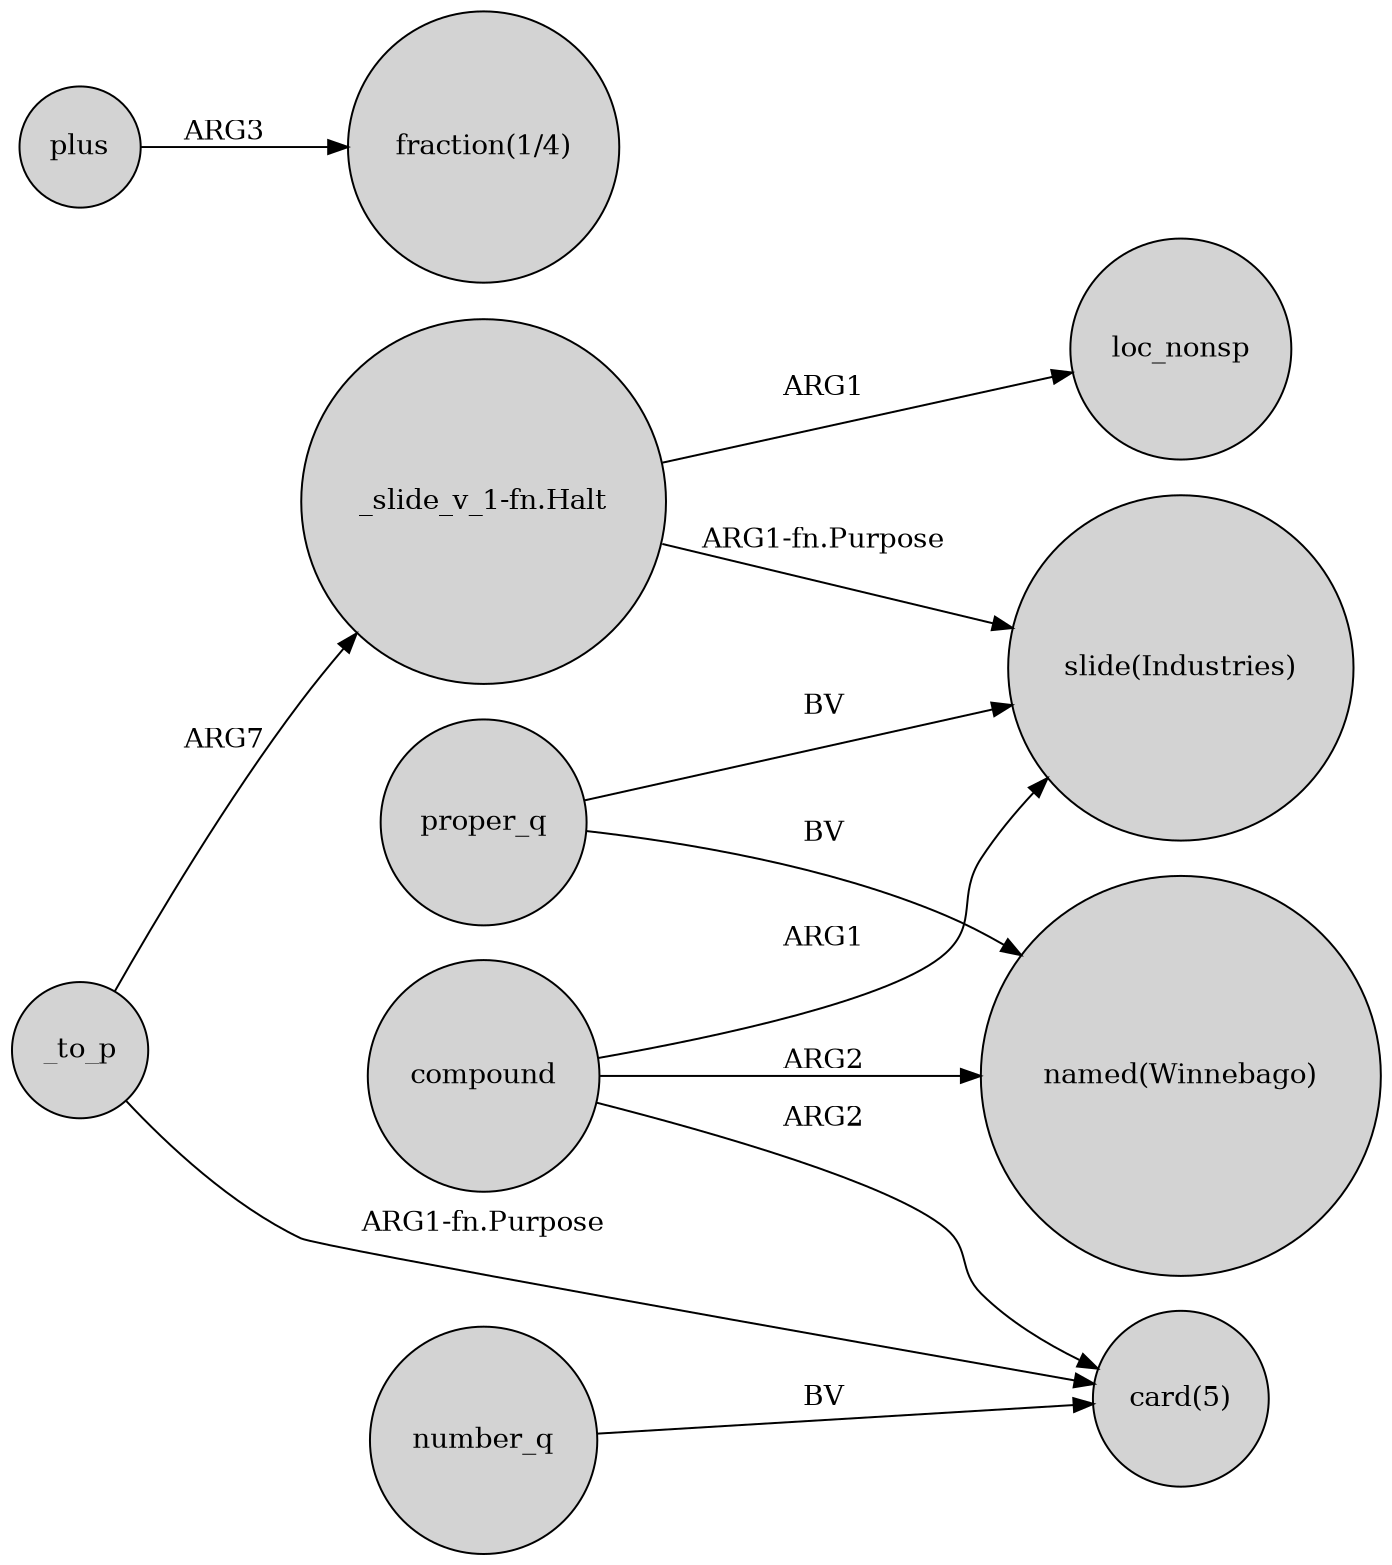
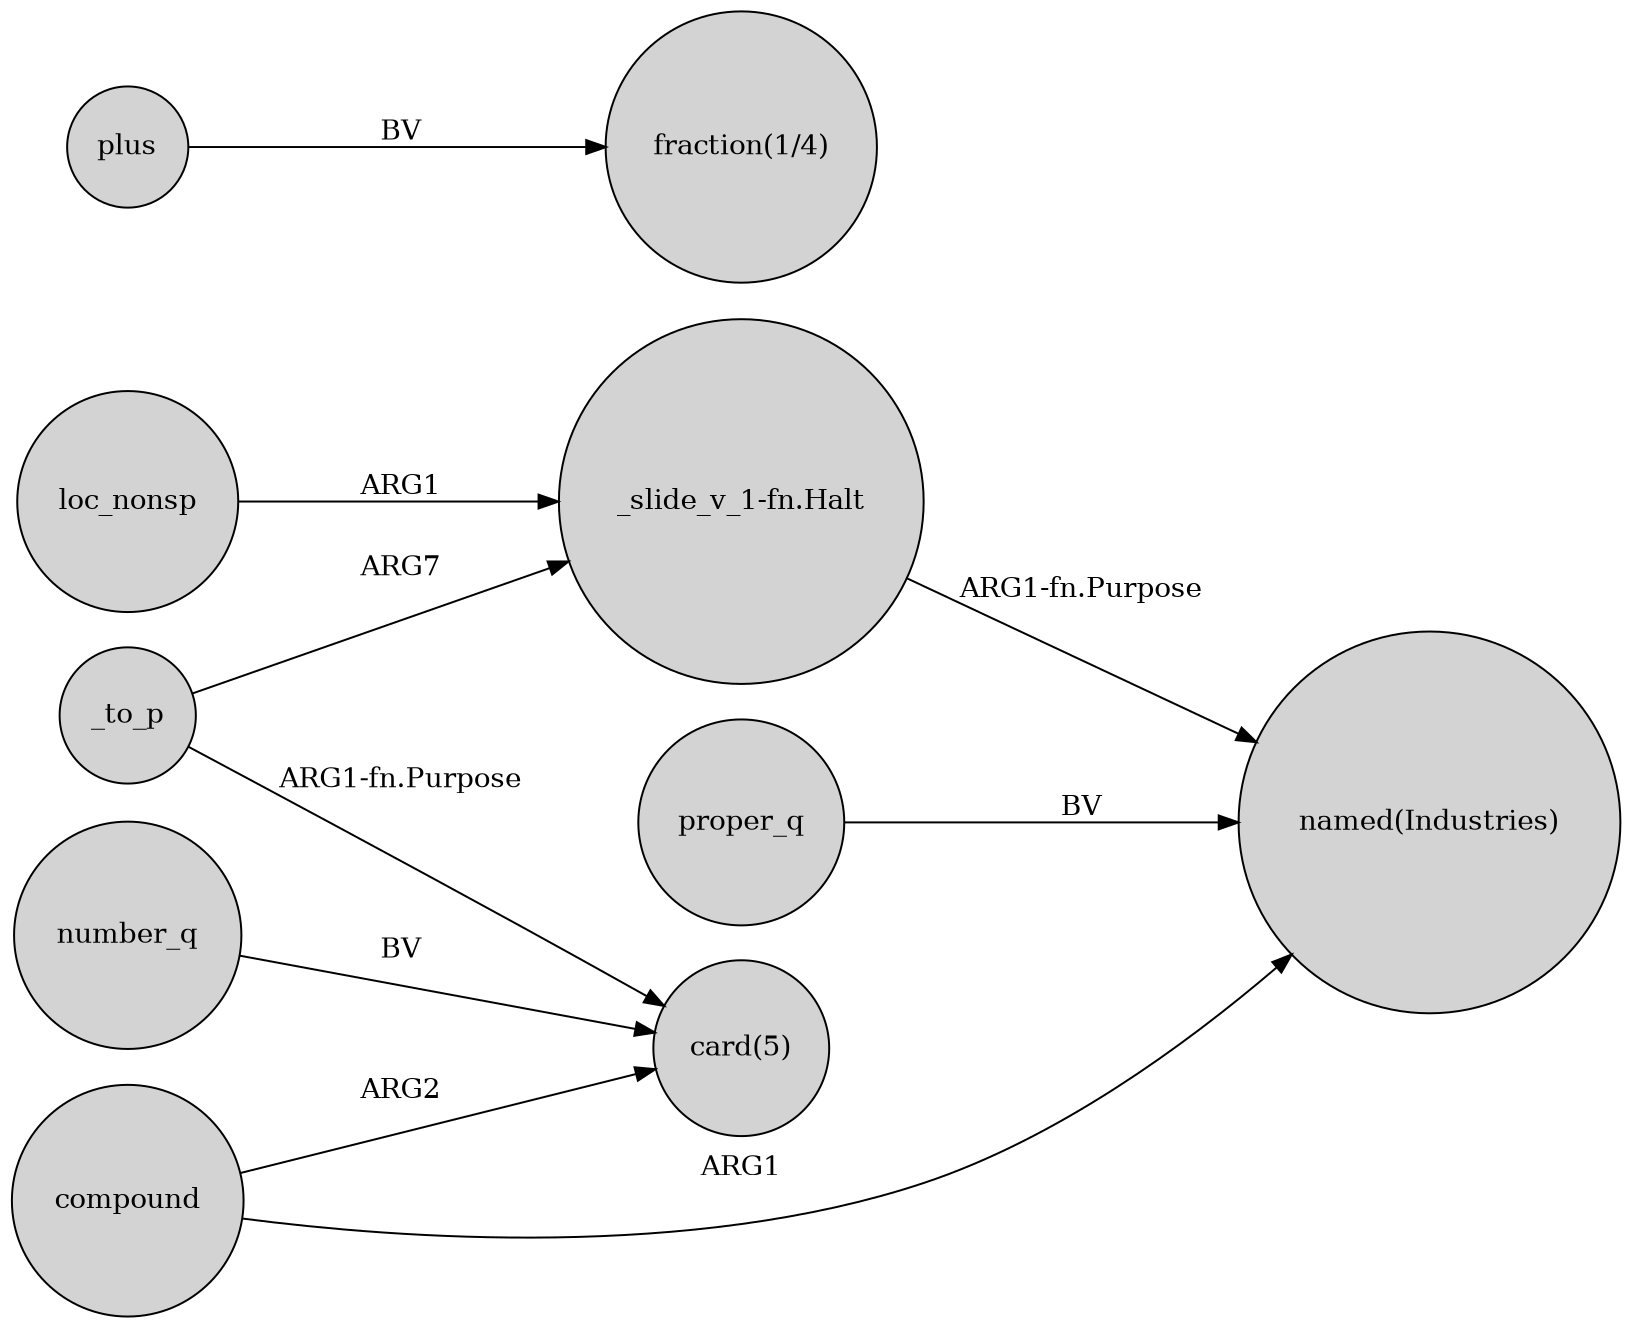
edge "plus" -> "fraction(1/4)": label "ARG3" -> "BV"
edge "_slide_v_1-fn.Halt" -> "loc_nonsp": reversed
node "slide(Industries)": label "slide(Industries)" -> "named(Industries)"
node "named(Winnebago)": removed
